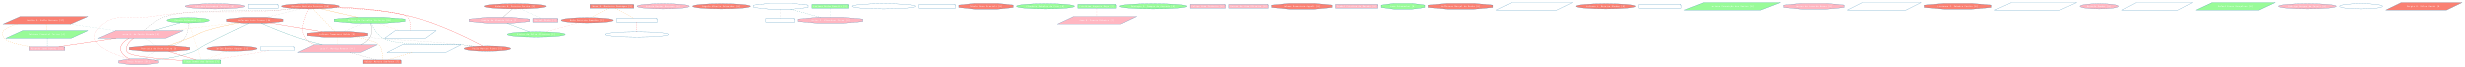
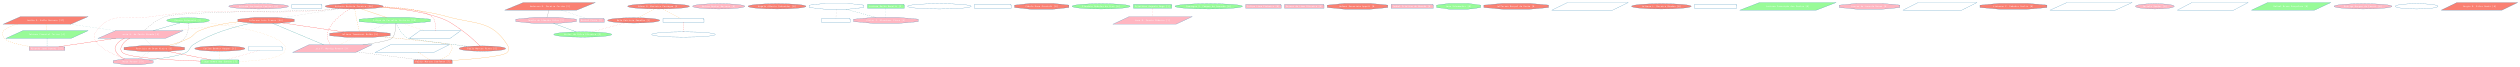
node "Anderson R. Pereira Corrêa [2]": shape ellipse -> parallelogram
node "Edson R. Monteiro Paniágua [3]": shape note -> ellipse
edge "Antonio Batista Pereira [30]" -- "Valdir Marcos Stefenon [7]": added
